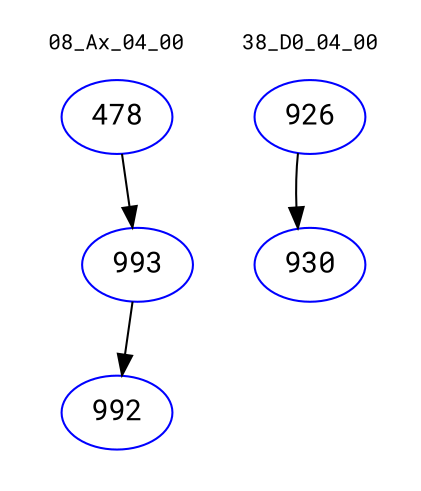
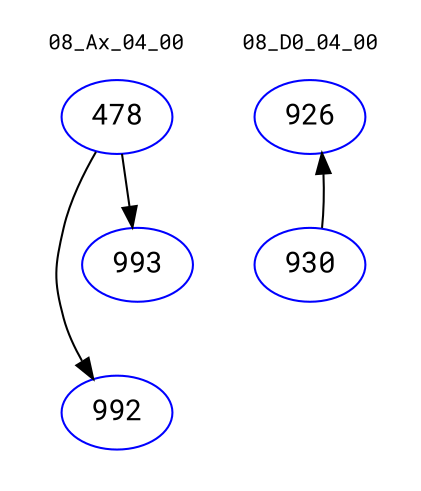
cluster "38_D0_04_00": label "38_D0_04_00" -> "08_D0_04_00"
edge "926" -> "930": reversed
edge "993" -> "992": now "478" -> "992"
